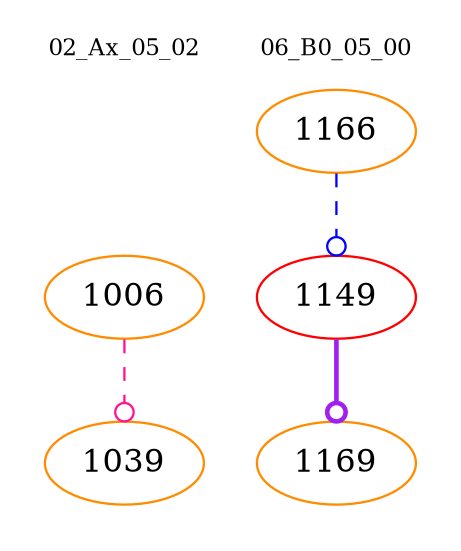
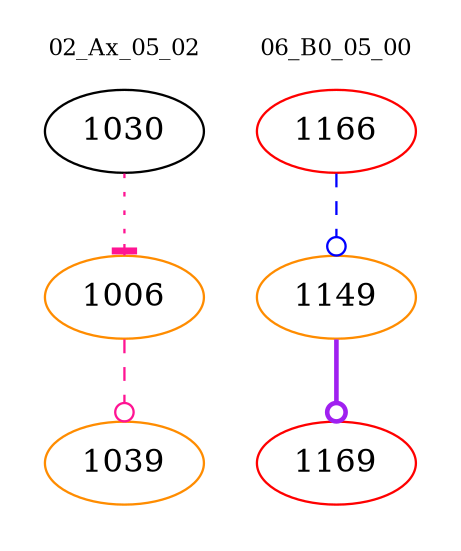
node "1030": added
node "1166": color darkorange -> red
node "1149": color red -> darkorange
node "1169": color darkorange -> red
